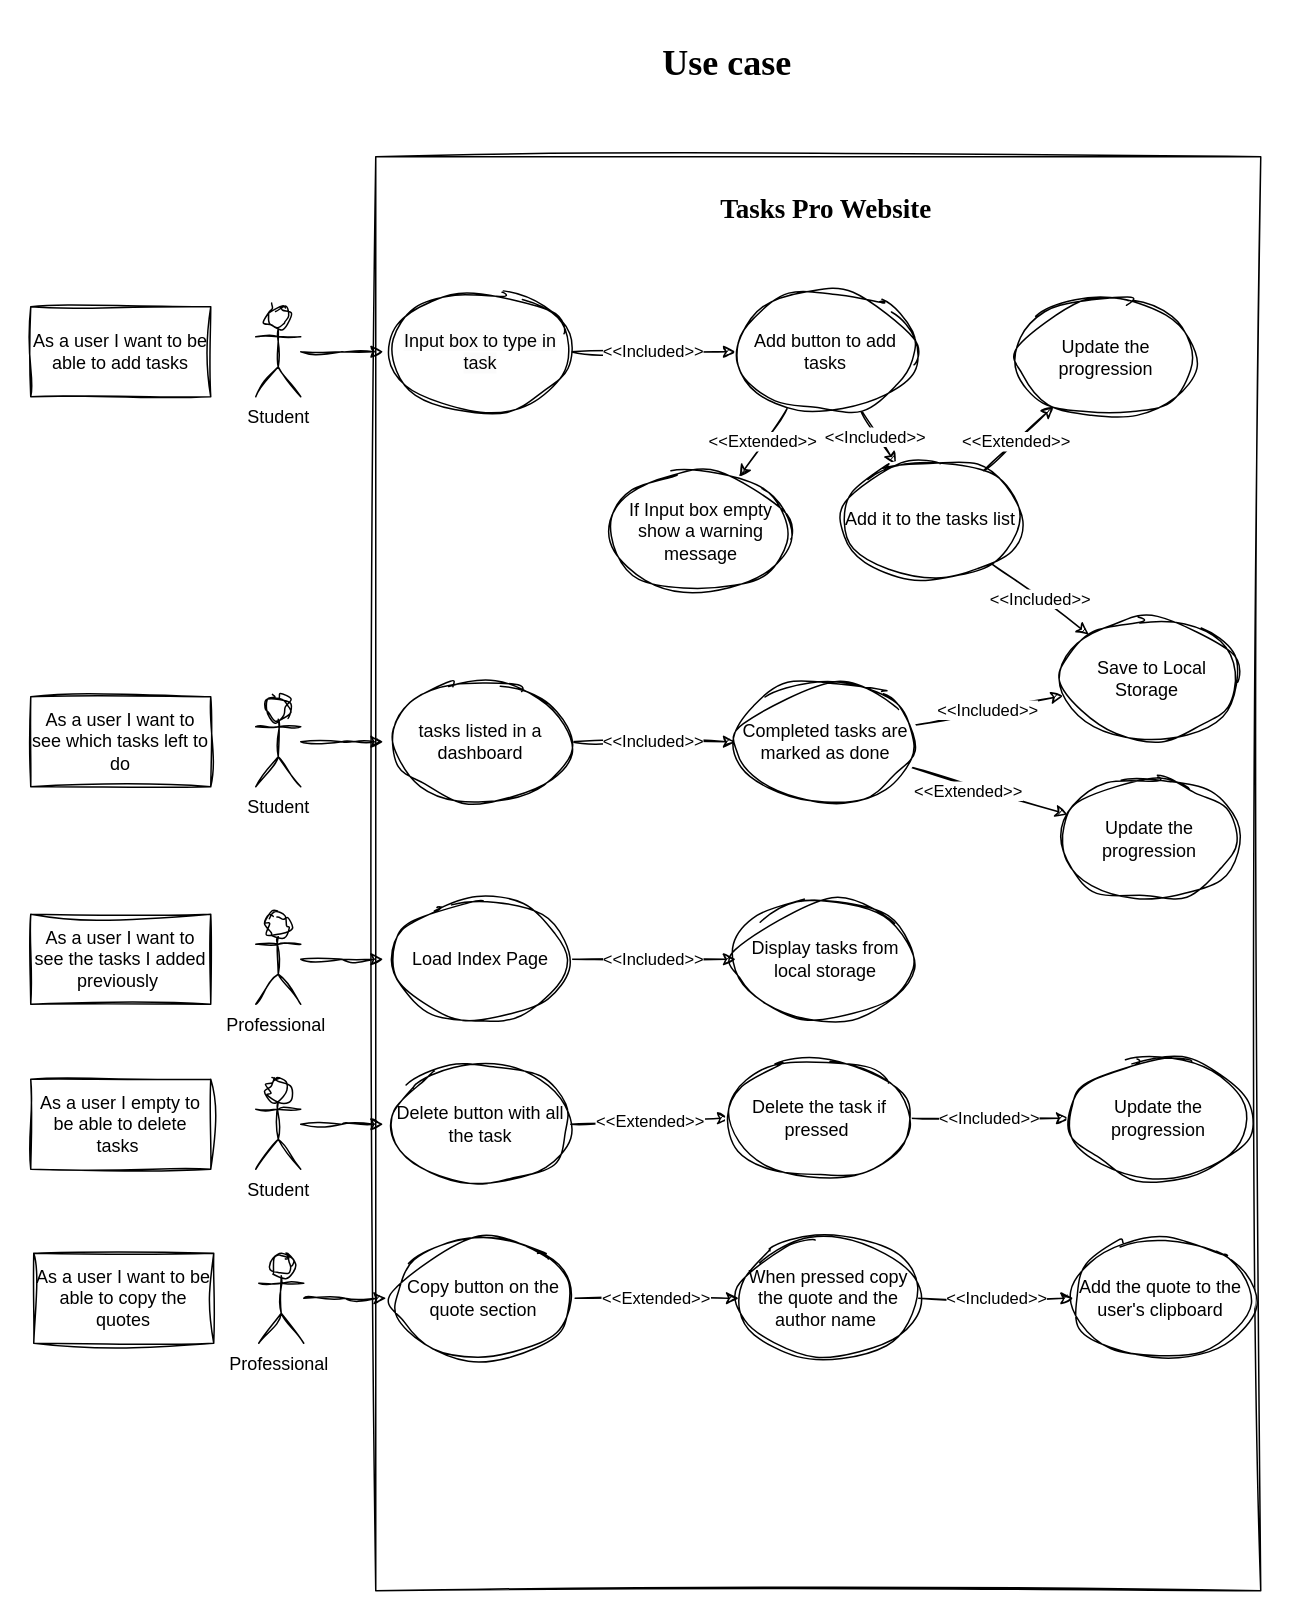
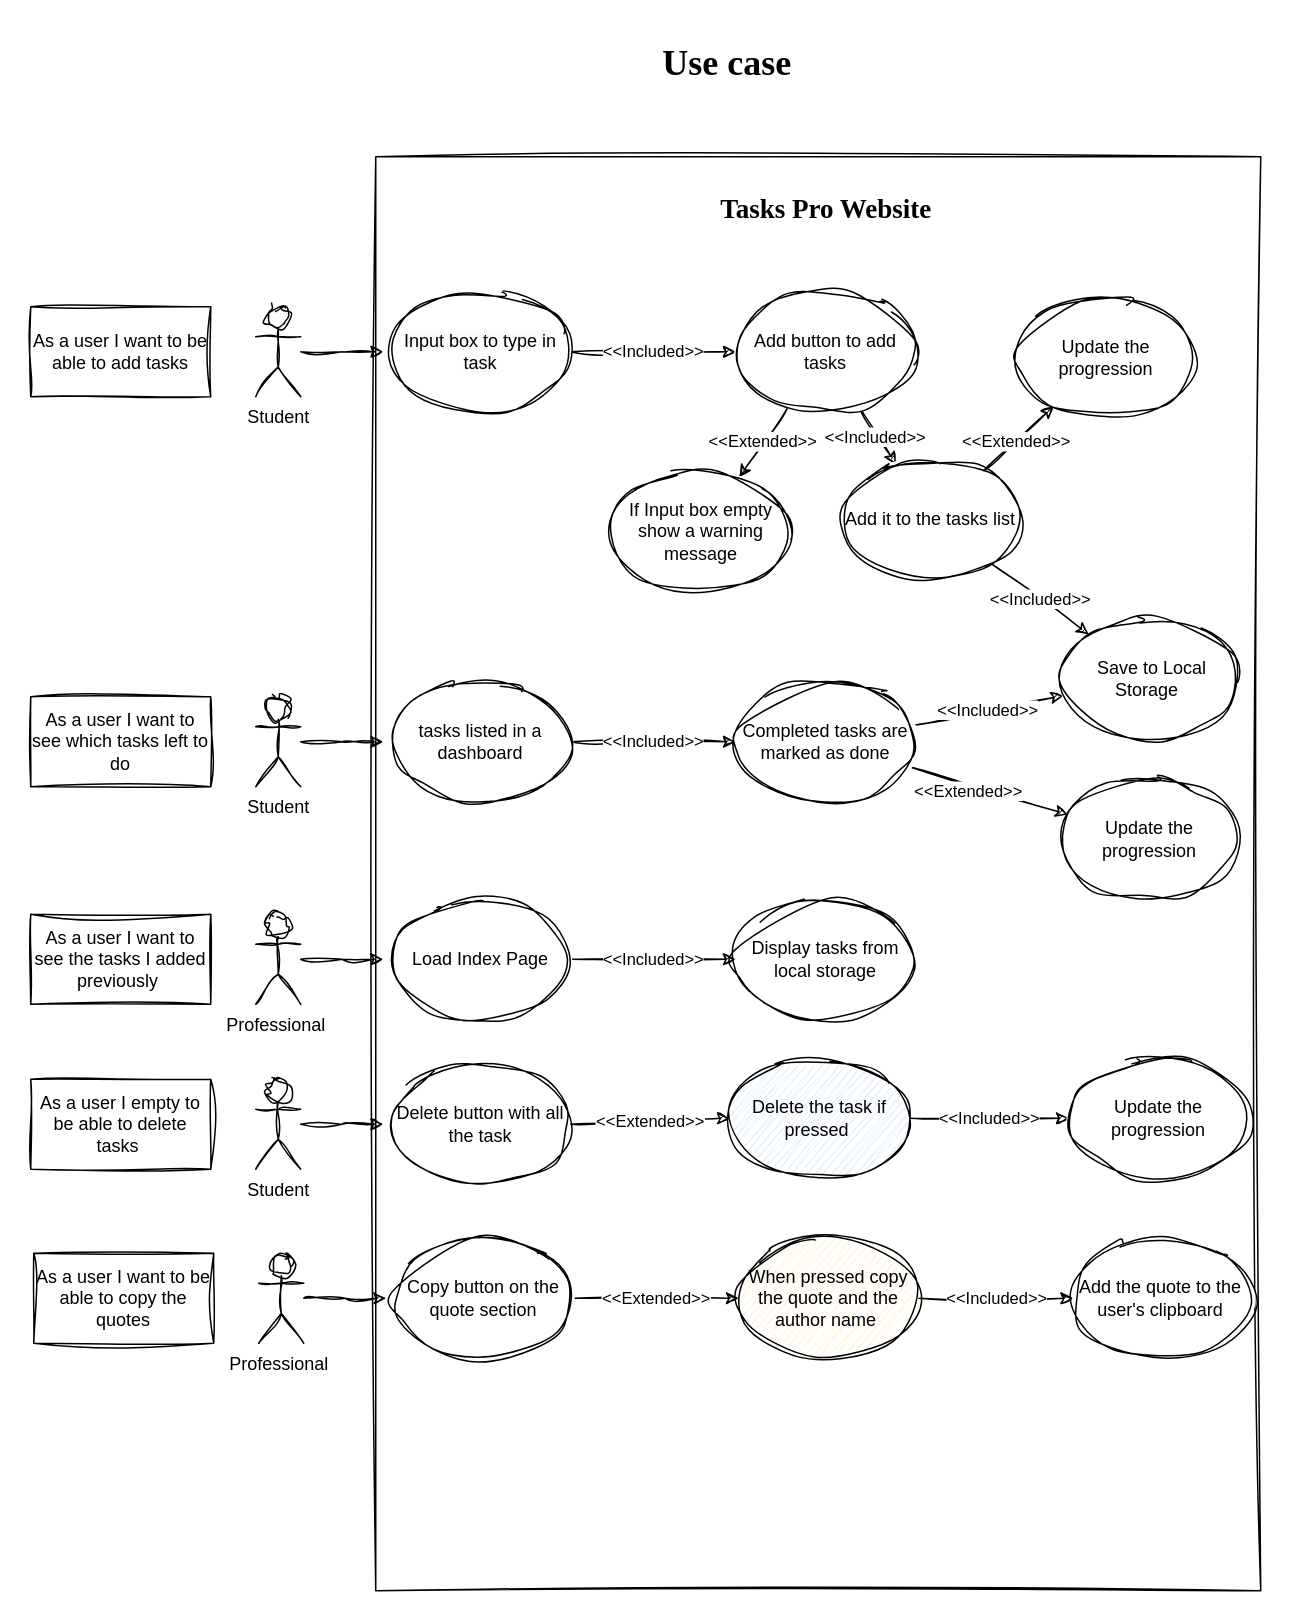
node "Delete the task if pressed": fillcolor #ffffff -> #dae8fc
node "When pressed copy the quote and the author name": fillcolor #ffffff -> #fff2cc
